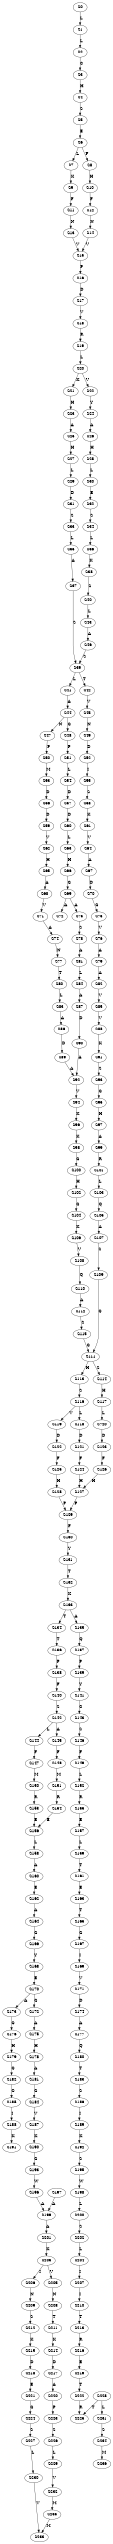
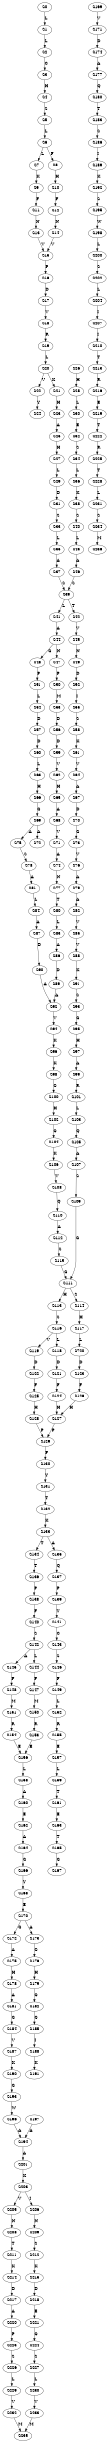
edge "S5" -> "S6": label "E" -> "L"
edge "S24" -> "S26": removed, label "A"
edge "S167" -> "S169": removed, label "I"
node "S199": label "S199" -> "S194"
edge "S228" -> "S225": reversed
edge "S235" -> "S233": reversed
